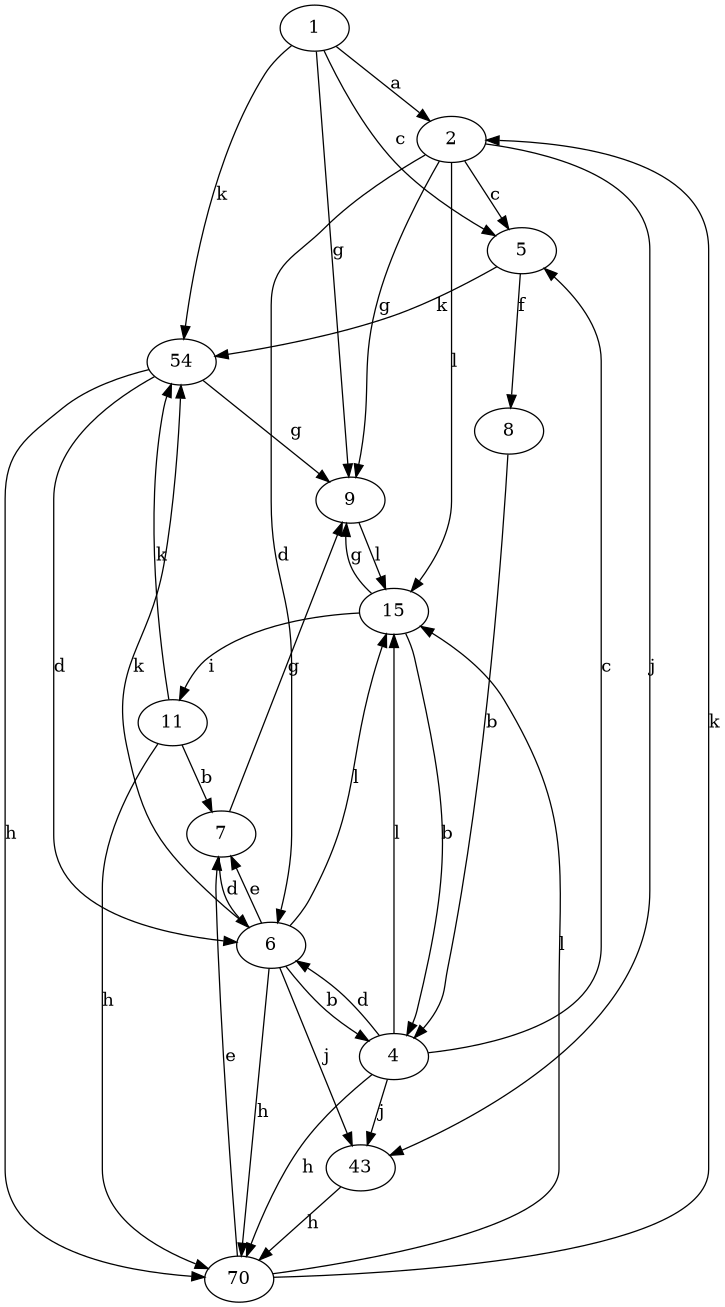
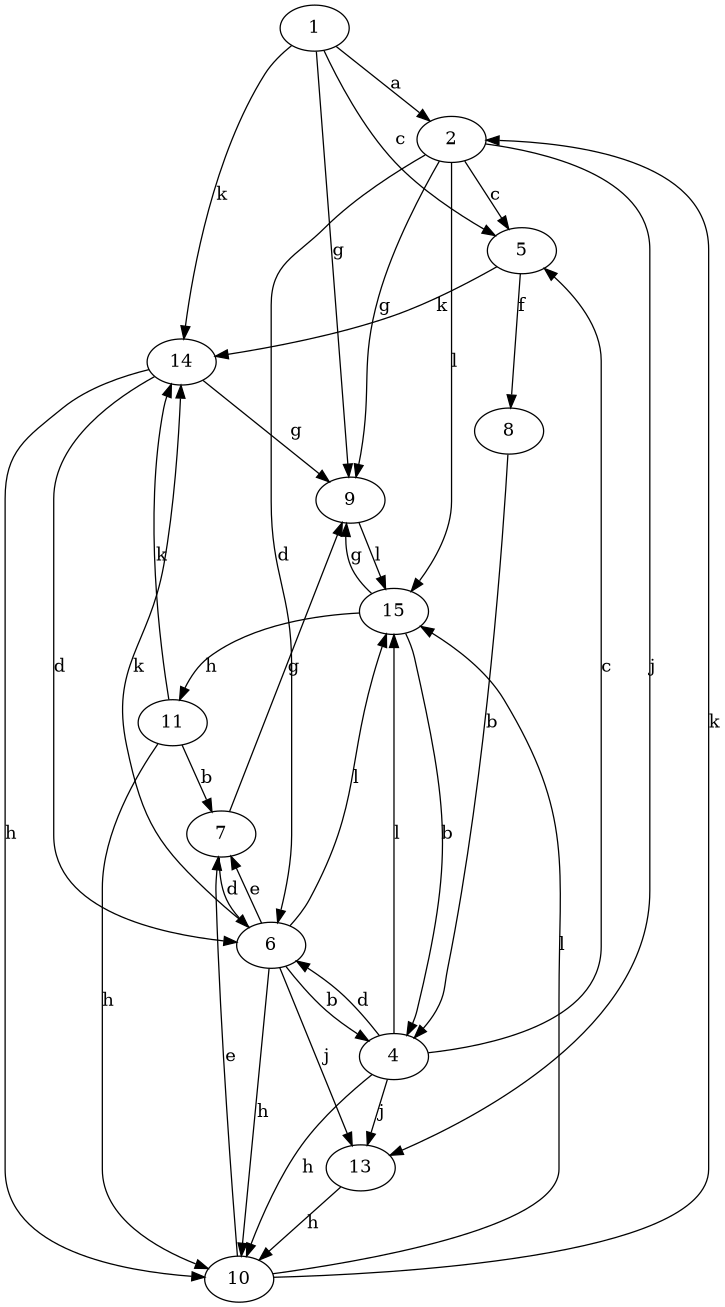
node "54": label "54" -> "14"
edge "15" -> "11": label "i" -> "h"
node "43": label "43" -> "13"
node "70": label "70" -> "10"
